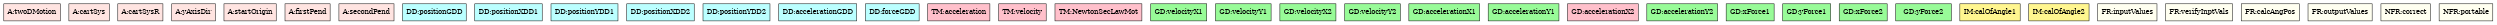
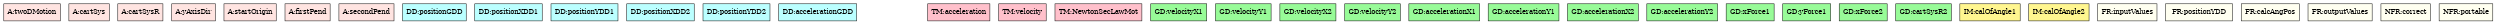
node "DD:forceGDD": removed
node "GD:accelerationX2": fillcolor pink -> palegreen
node "GD:yForce2": label "GD:yForce2" -> "GD:cartSysR2"
node "FR:verifyInptVals": label "FR:verifyInptVals" -> "FR:positionYDD"
